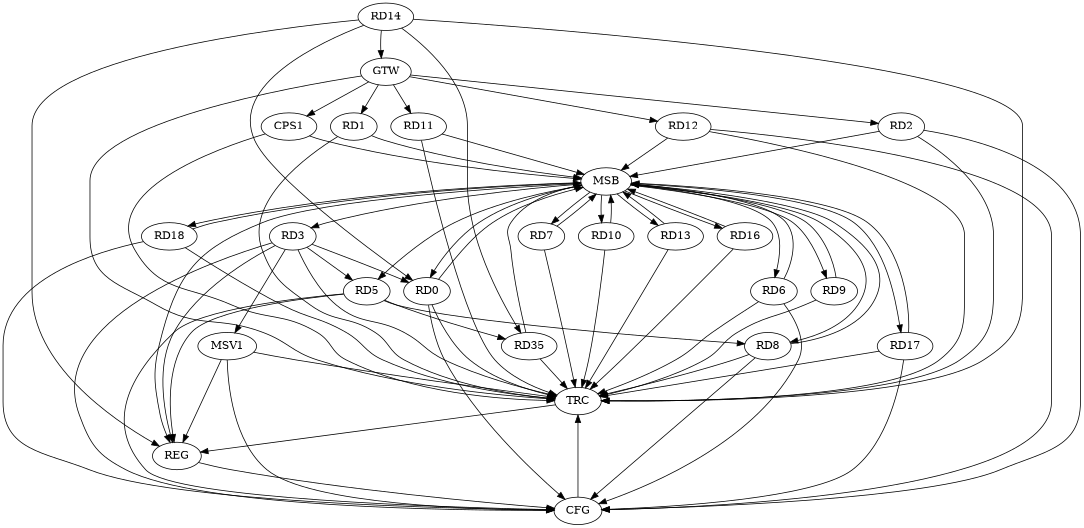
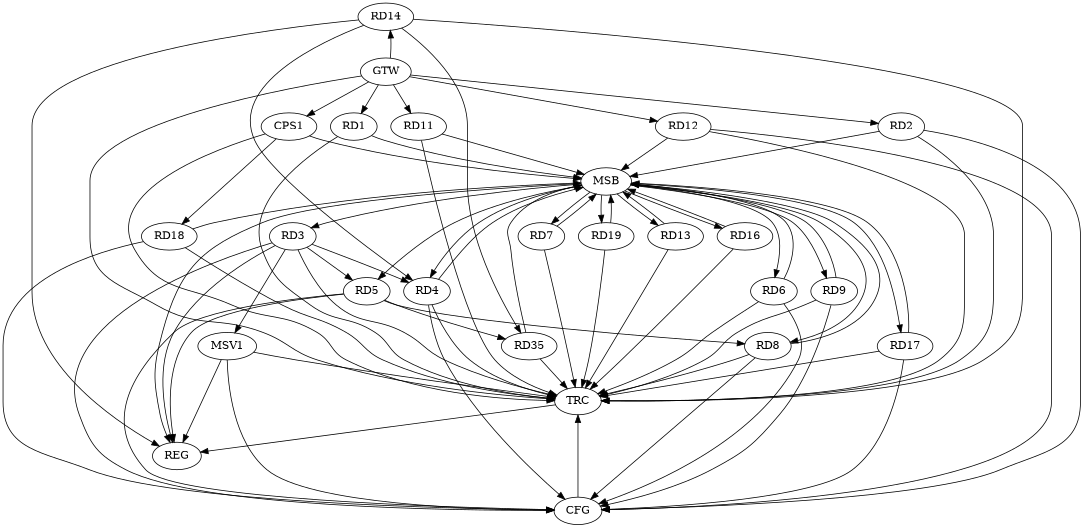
edge "RD14" -> "GTW": reversed
edge "MSB" -> "RD18": now "CPS1" -> "RD18"
node "RD10": label "RD10" -> "RD19"
node "RD0": label "RD0" -> "RD4"
edge "REG" -> "CFG": now "RD9" -> "CFG"
